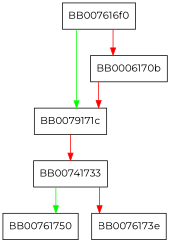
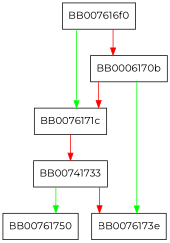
node "BB0079171c": label "BB0079171c" -> "BB0076171c"
edge "BB0006170b" -> "BB0076173e": added
